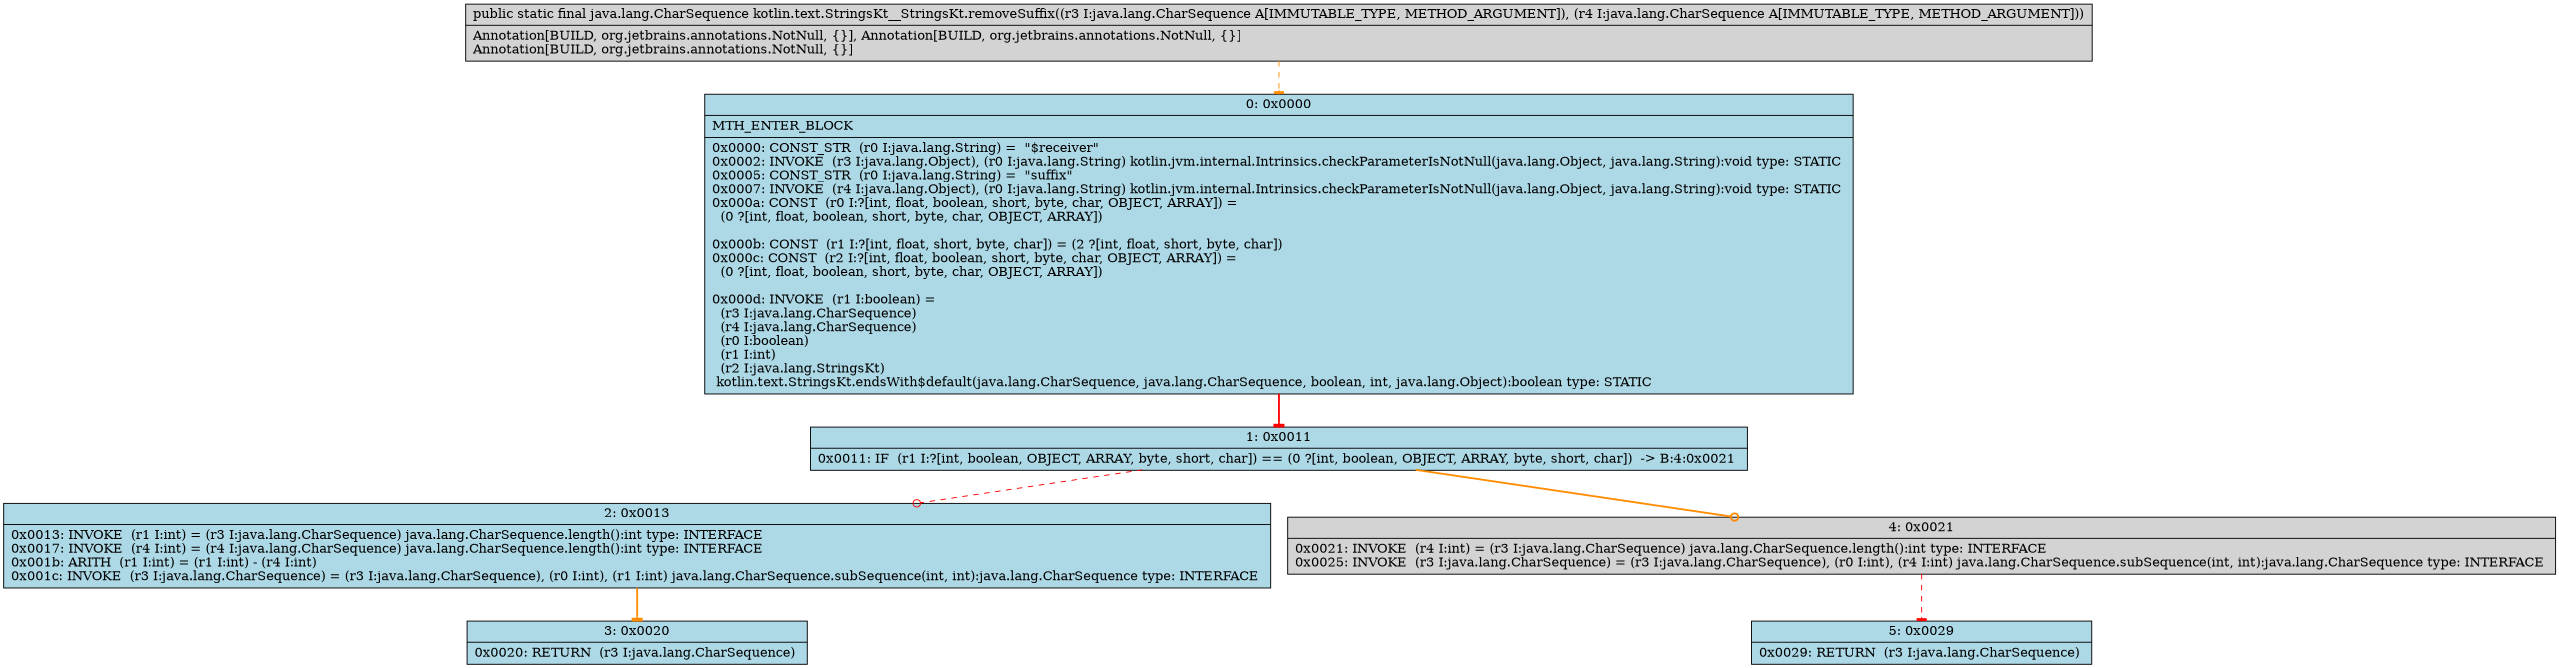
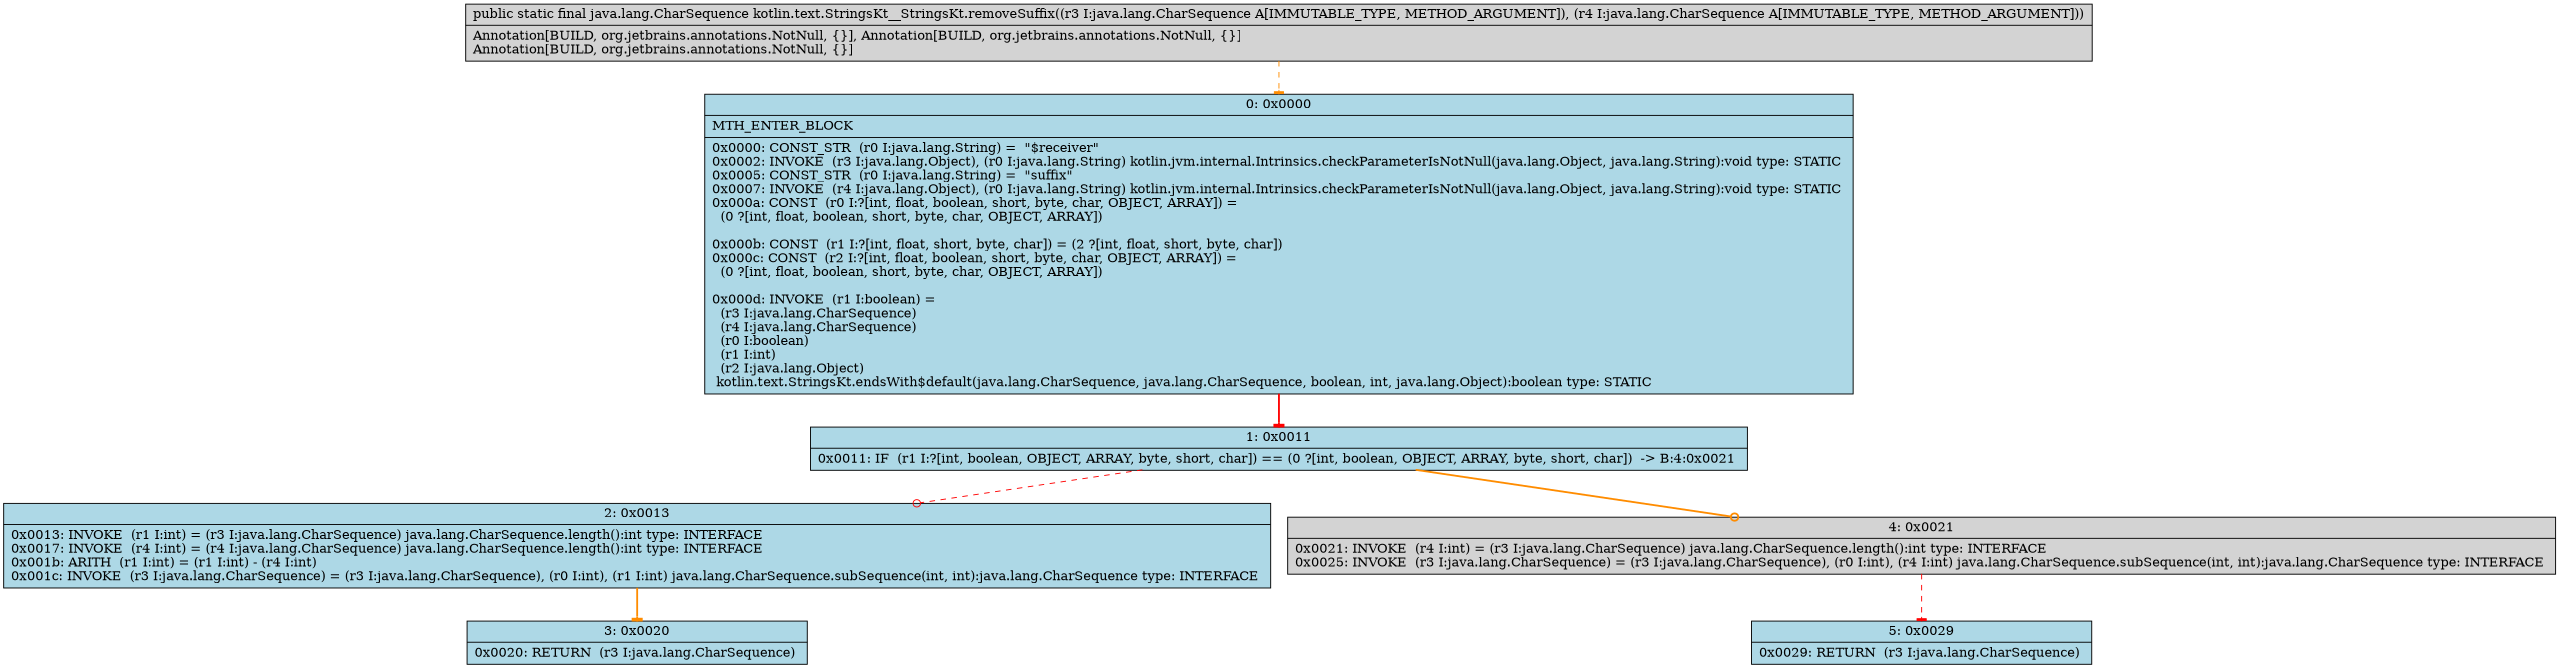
node "0: 0x0000": text "(r2 I:java.lang.StringsKt)" -> "(r2 I:java.lang.Object)"
